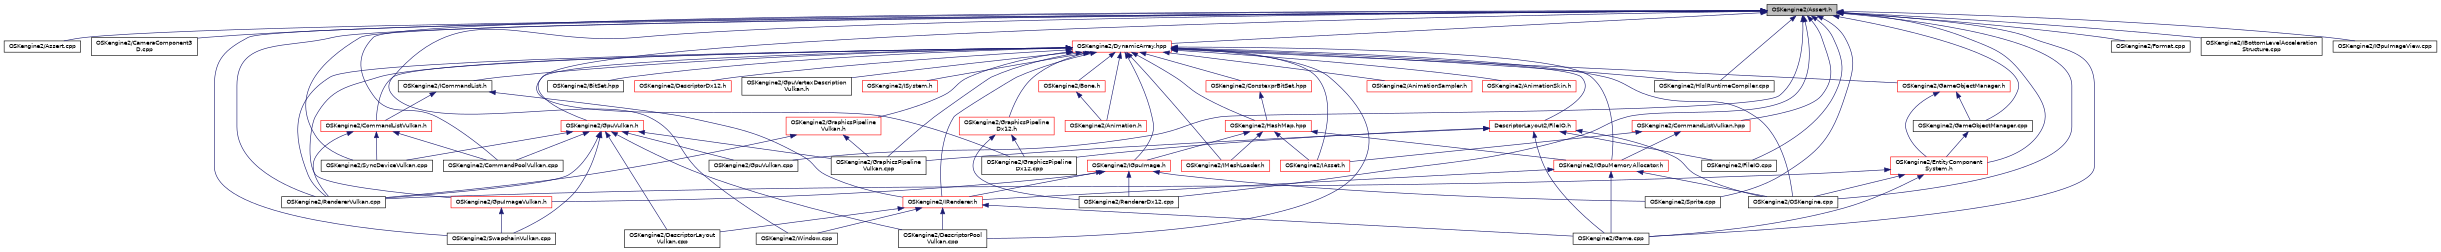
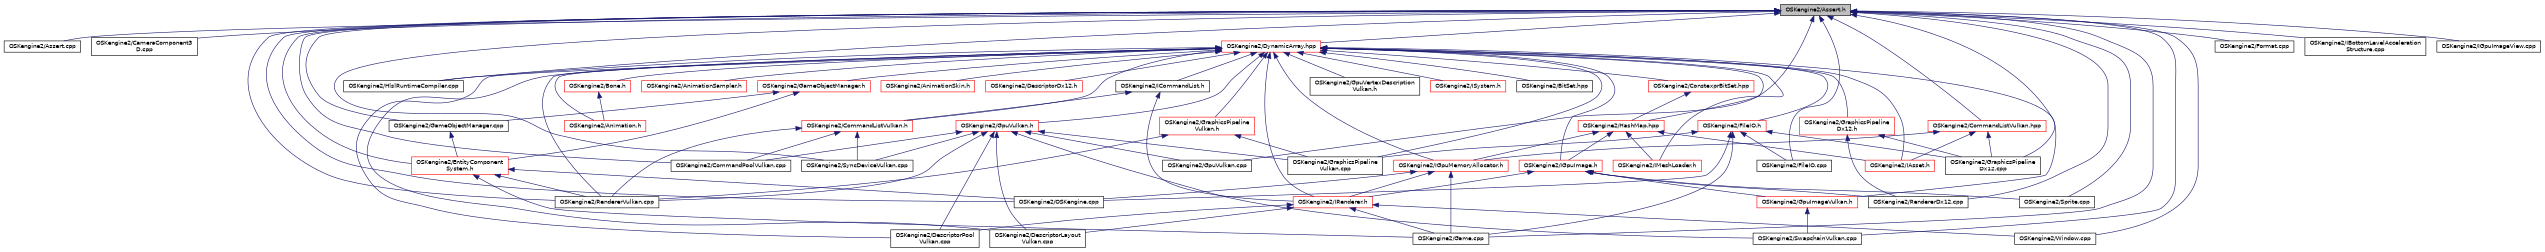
edge "OSKengine2/OSKengine.cpp" -> "OSKengine2/DynamicArray.hpp": now "OSKengine2/DescriptorLayout Vulkan.cpp" -> "OSKengine2/DynamicArray.hpp"
node "DescriptorLayout2/FileIO.h": label "DescriptorLayout2/FileIO.h" -> "OSKengine2/FileIO.h"
edge "OSKengine2/GraphicsPipeline Dx12.cpp" -> "OSKengine2/CommandListVulkan.hpp": added
